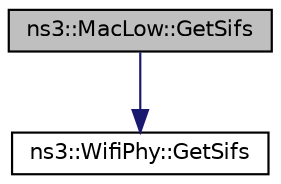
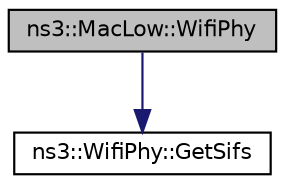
node "ns3::MacLow::GetSifs": label "ns3::MacLow::GetSifs" -> "ns3::MacLow::WifiPhy"
